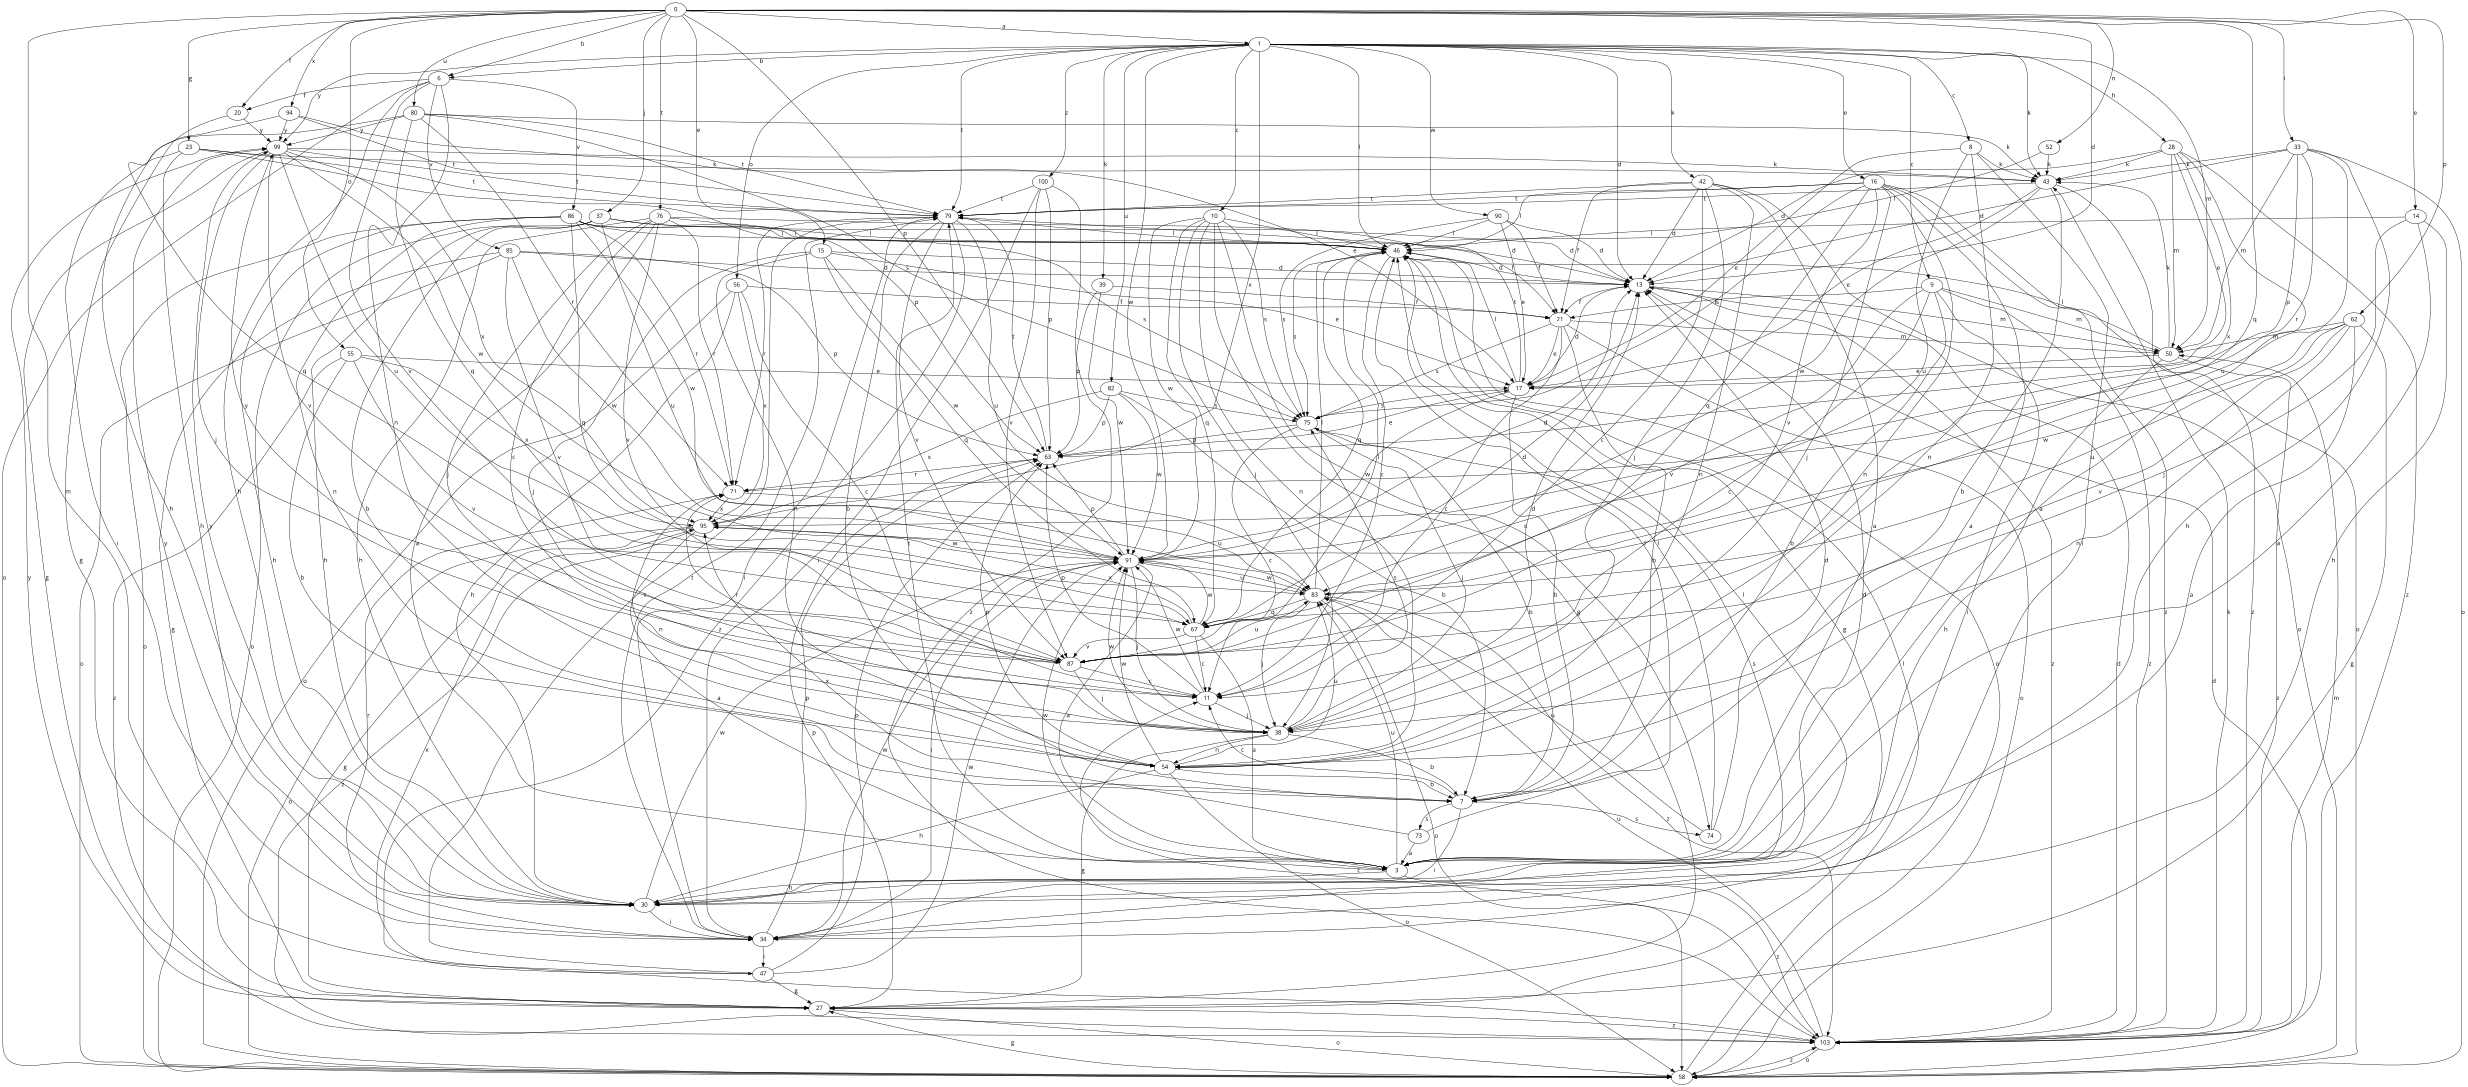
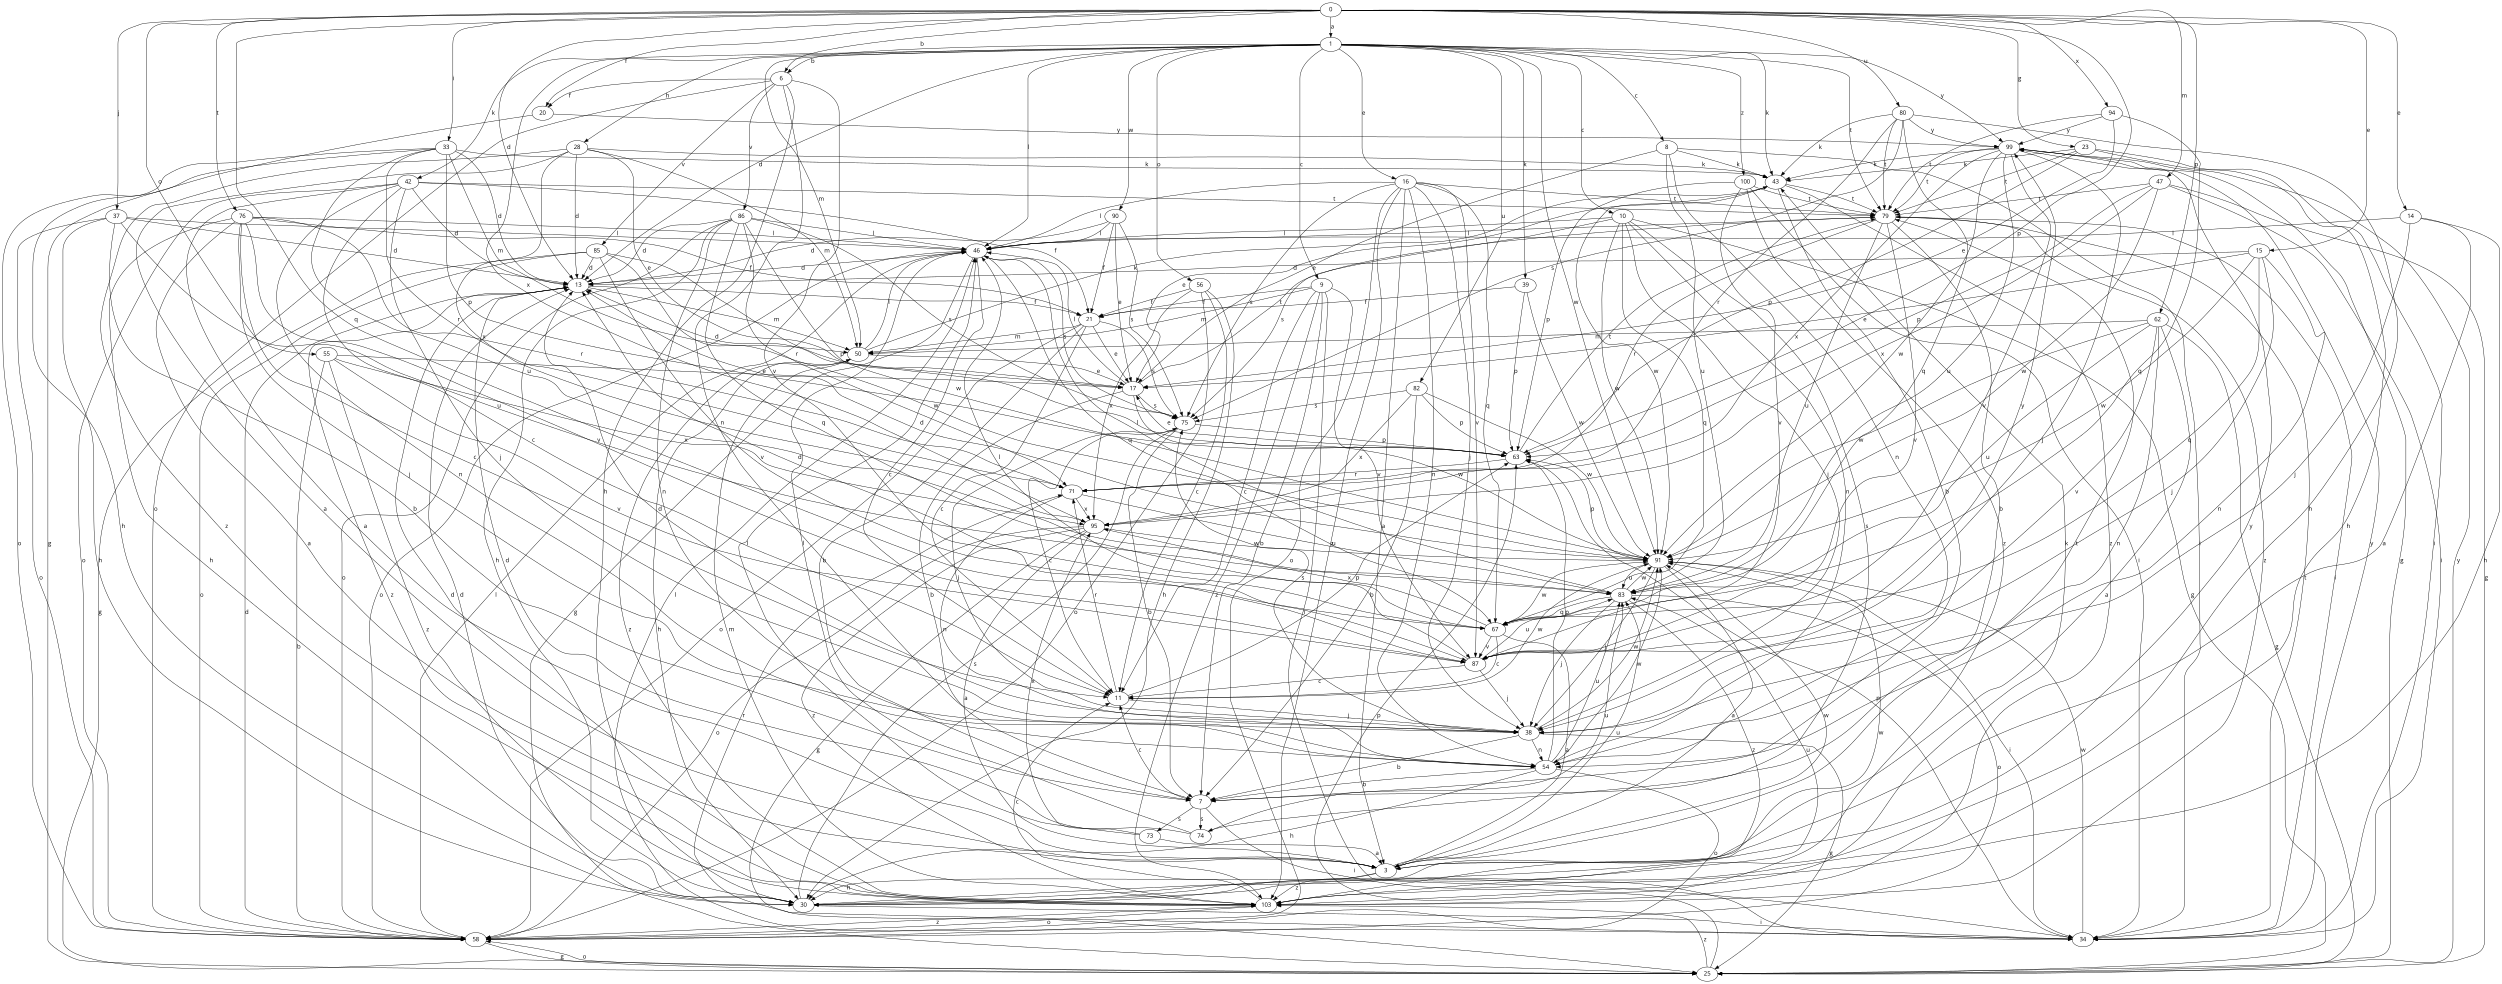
node "52": removed
edge "55" -> "7": now "55" -> "58"
edge "34" -> "47": reversed
node "27": label "27" -> "25"
